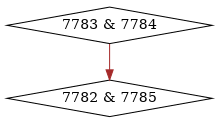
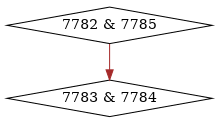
edge "7783 & 7784" -> "7782 & 7785": reversed
